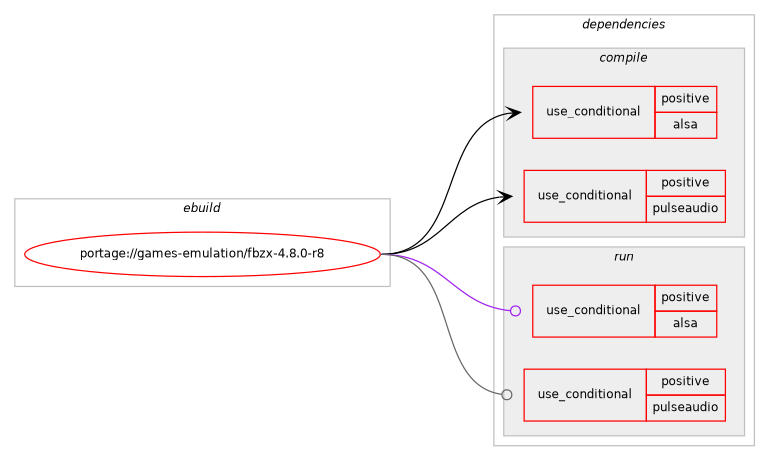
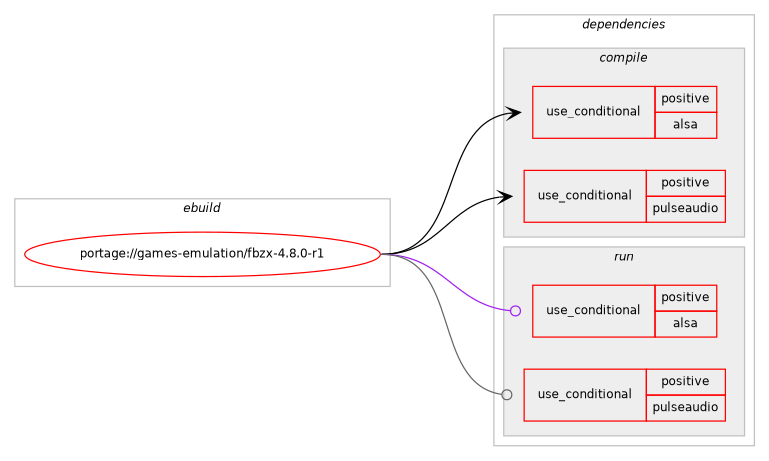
node "portage://games-emulation/fbzx-4.8.0-r8": label "portage://games-emulation/fbzx-4.8.0-r8" -> "portage://games-emulation/fbzx-4.8.0-r1"
